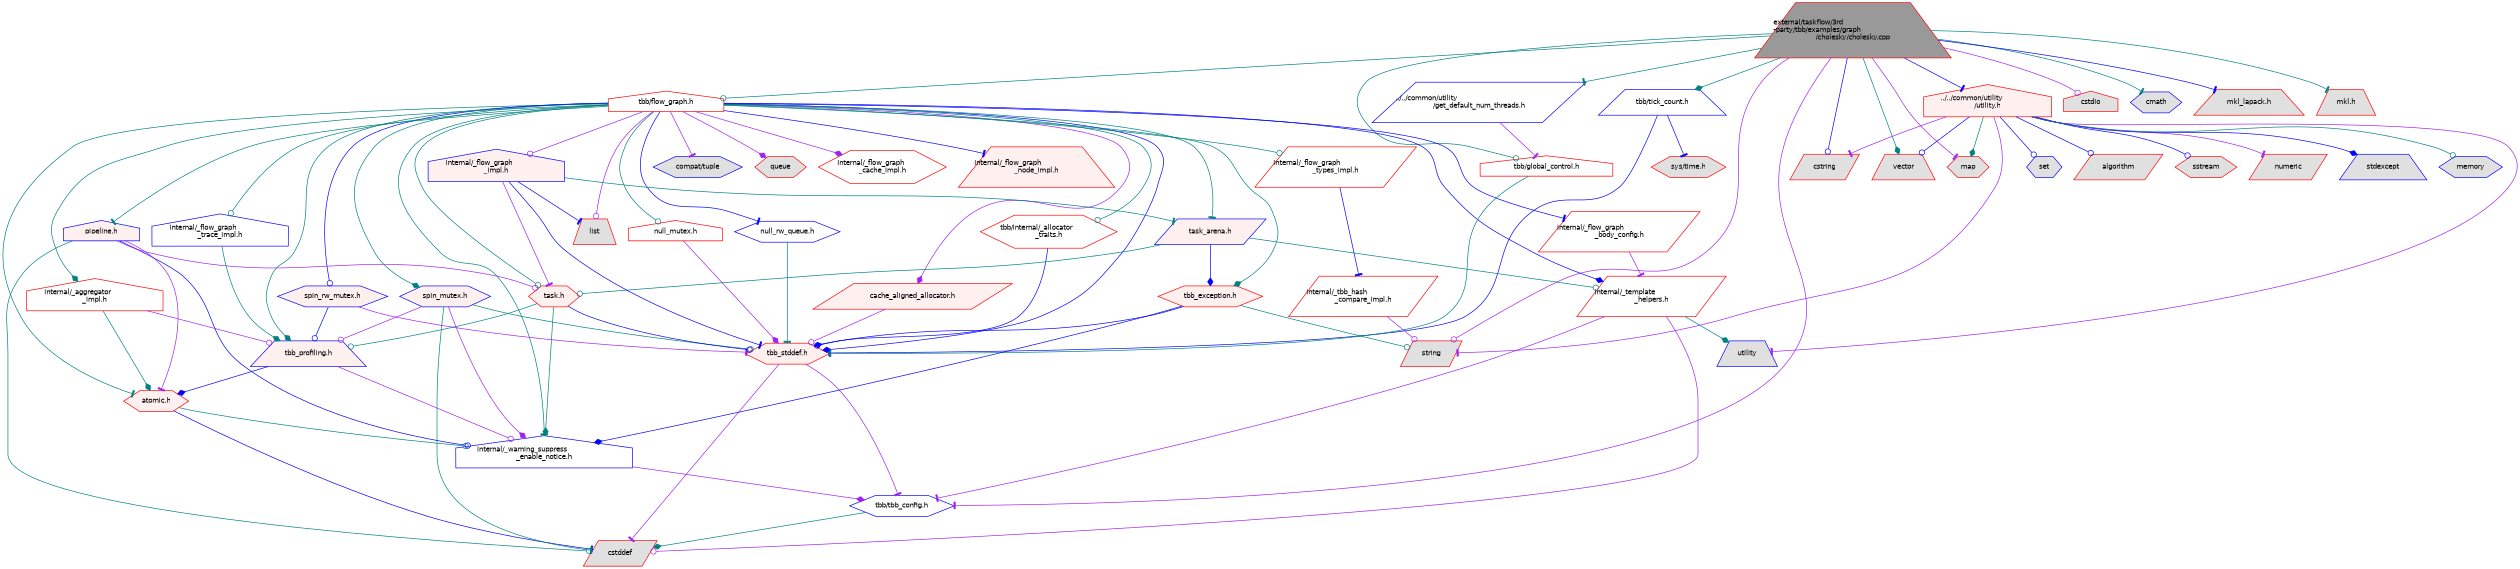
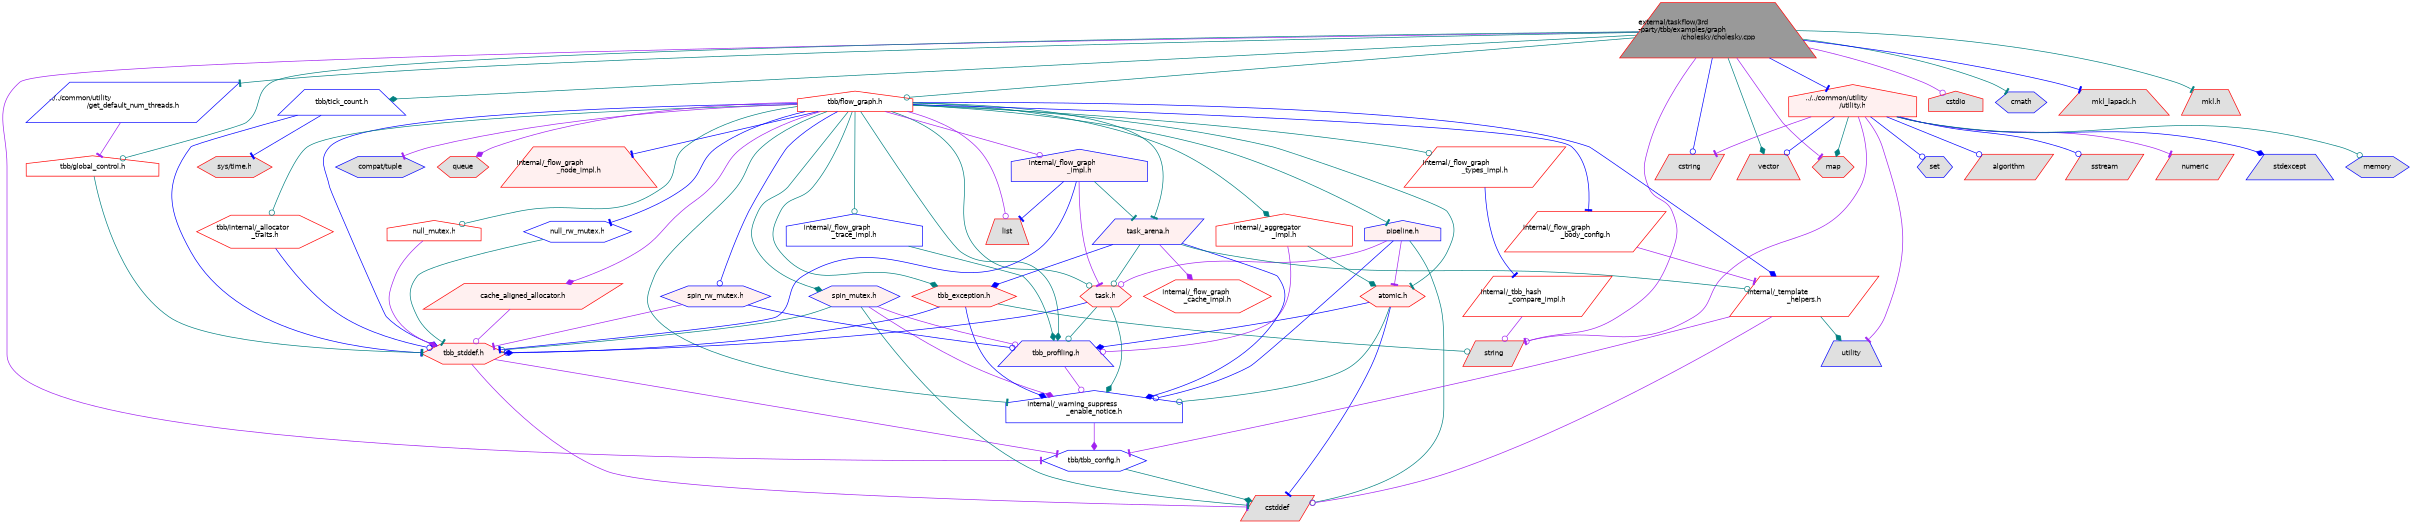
edge "tbb/flow_graph.h" -> "internal/_flow_graph _cache_impl.h": now "task_arena.h" -> "internal/_flow_graph _cache_impl.h"
node "sstream": shape hexagon -> parallelogram
node "null_rw_queue.h": label "null_rw_queue.h" -> "null_rw_mutex.h"
edge "task_arena.h" -> "internal/_warning_suppress _enable_notice.h": added
edge "tbb_profiling.h" -> "atomic.h": reversed
